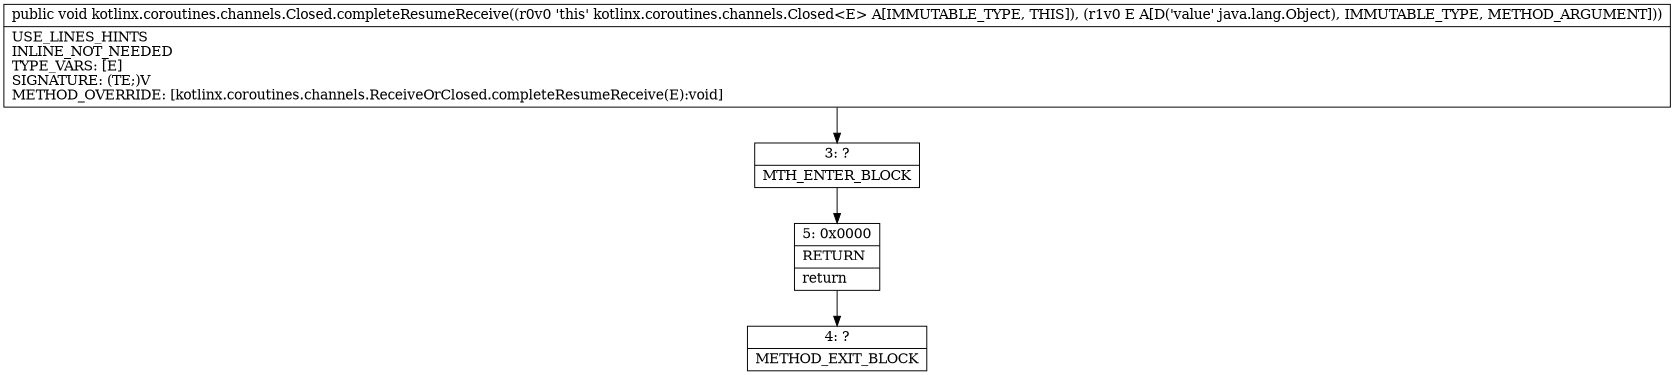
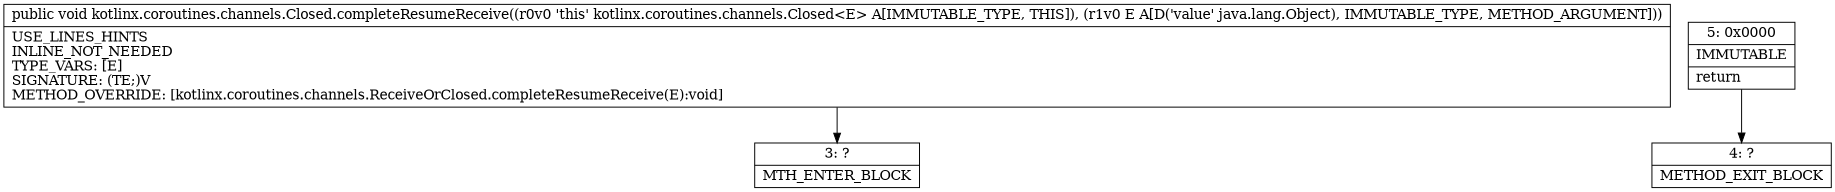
edge "3: ?" -> "5: 0x0000": removed
node "5: 0x0000": text "RETURN" -> "IMMUTABLE"
